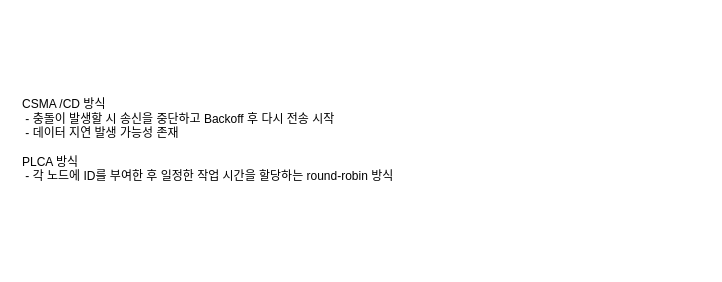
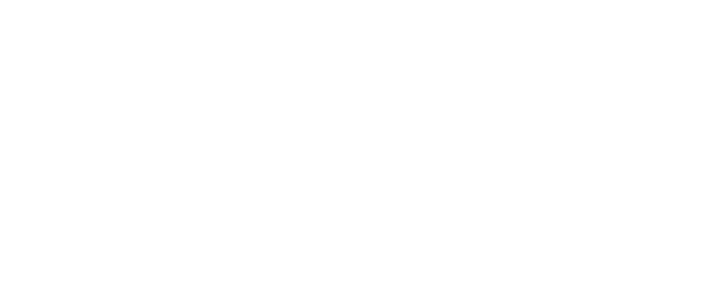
node "CSMA /CD 방식 - 충돌이 발생할 시 송신을 중단하고 Backoff 후 다시 전송 시작 - 데이터 지연 발생 가능성 존재 PLCA 방식 - 각 노드에 ID를 부여한 후 일정한 작업 시간을 할당하는 round-robin 방식": removed
